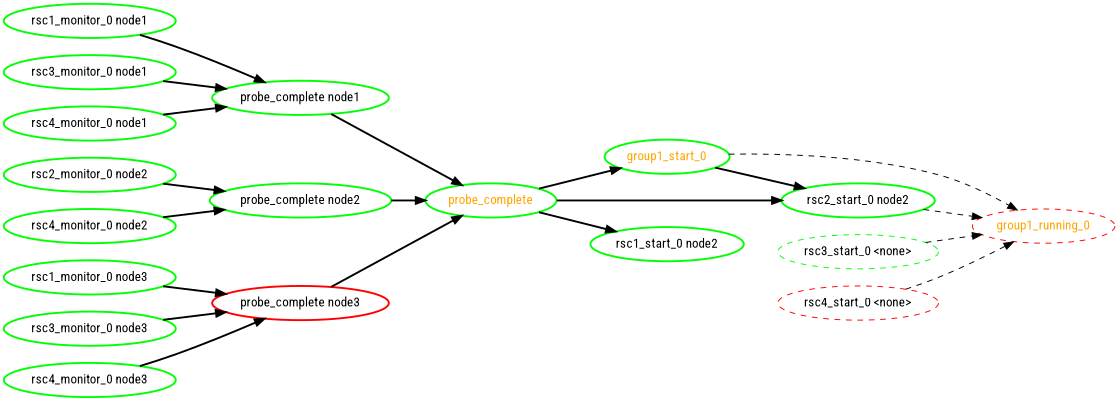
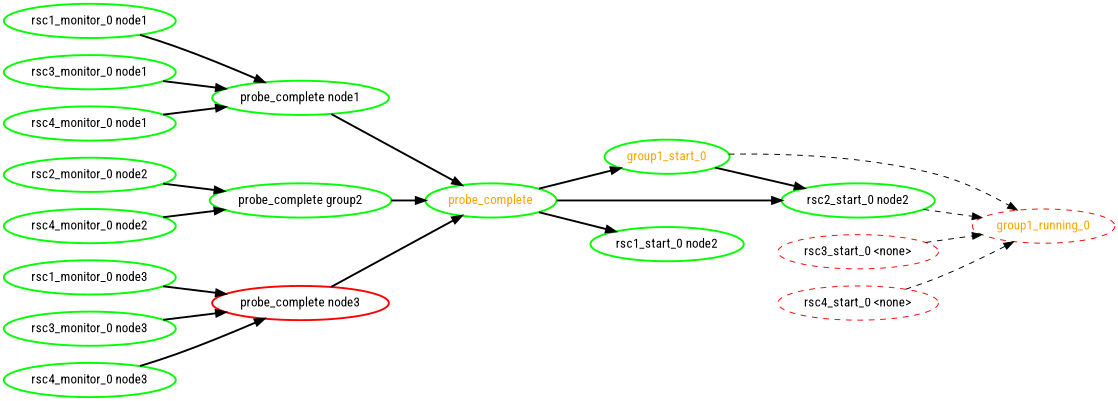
node "probe_complete node2": label "probe_complete node2" -> "probe_complete group2"
node "rsc3_start_0 <none>": color green -> red
